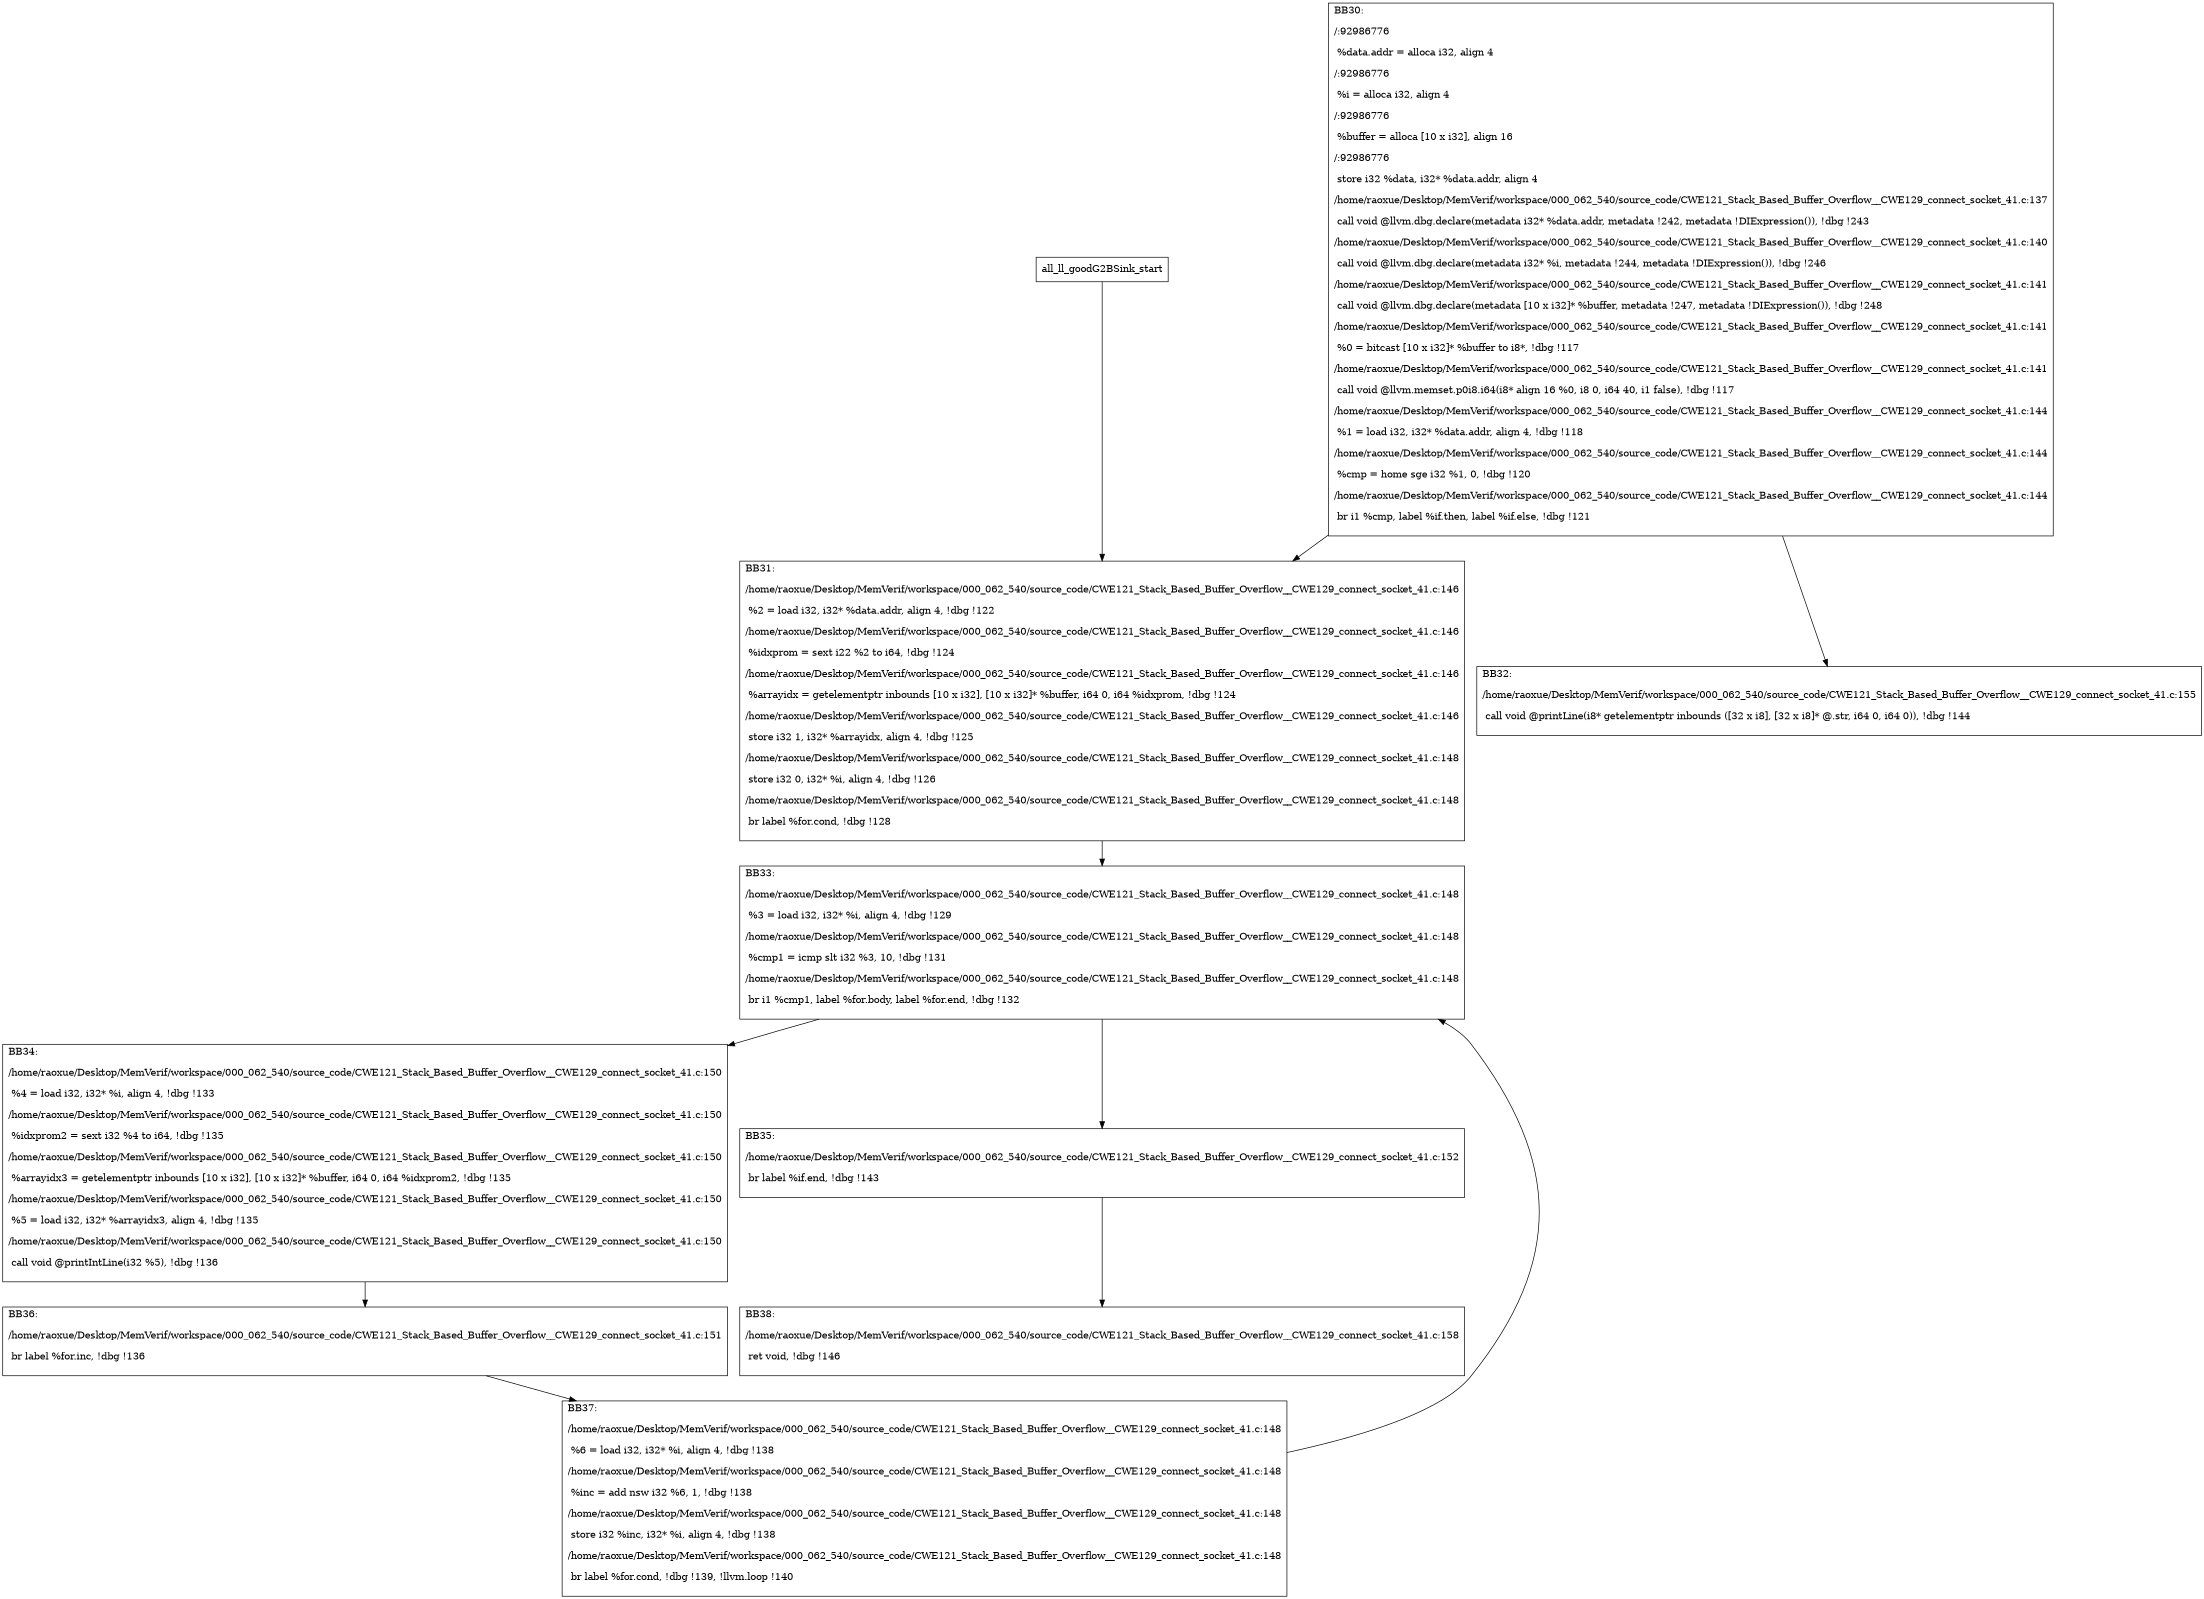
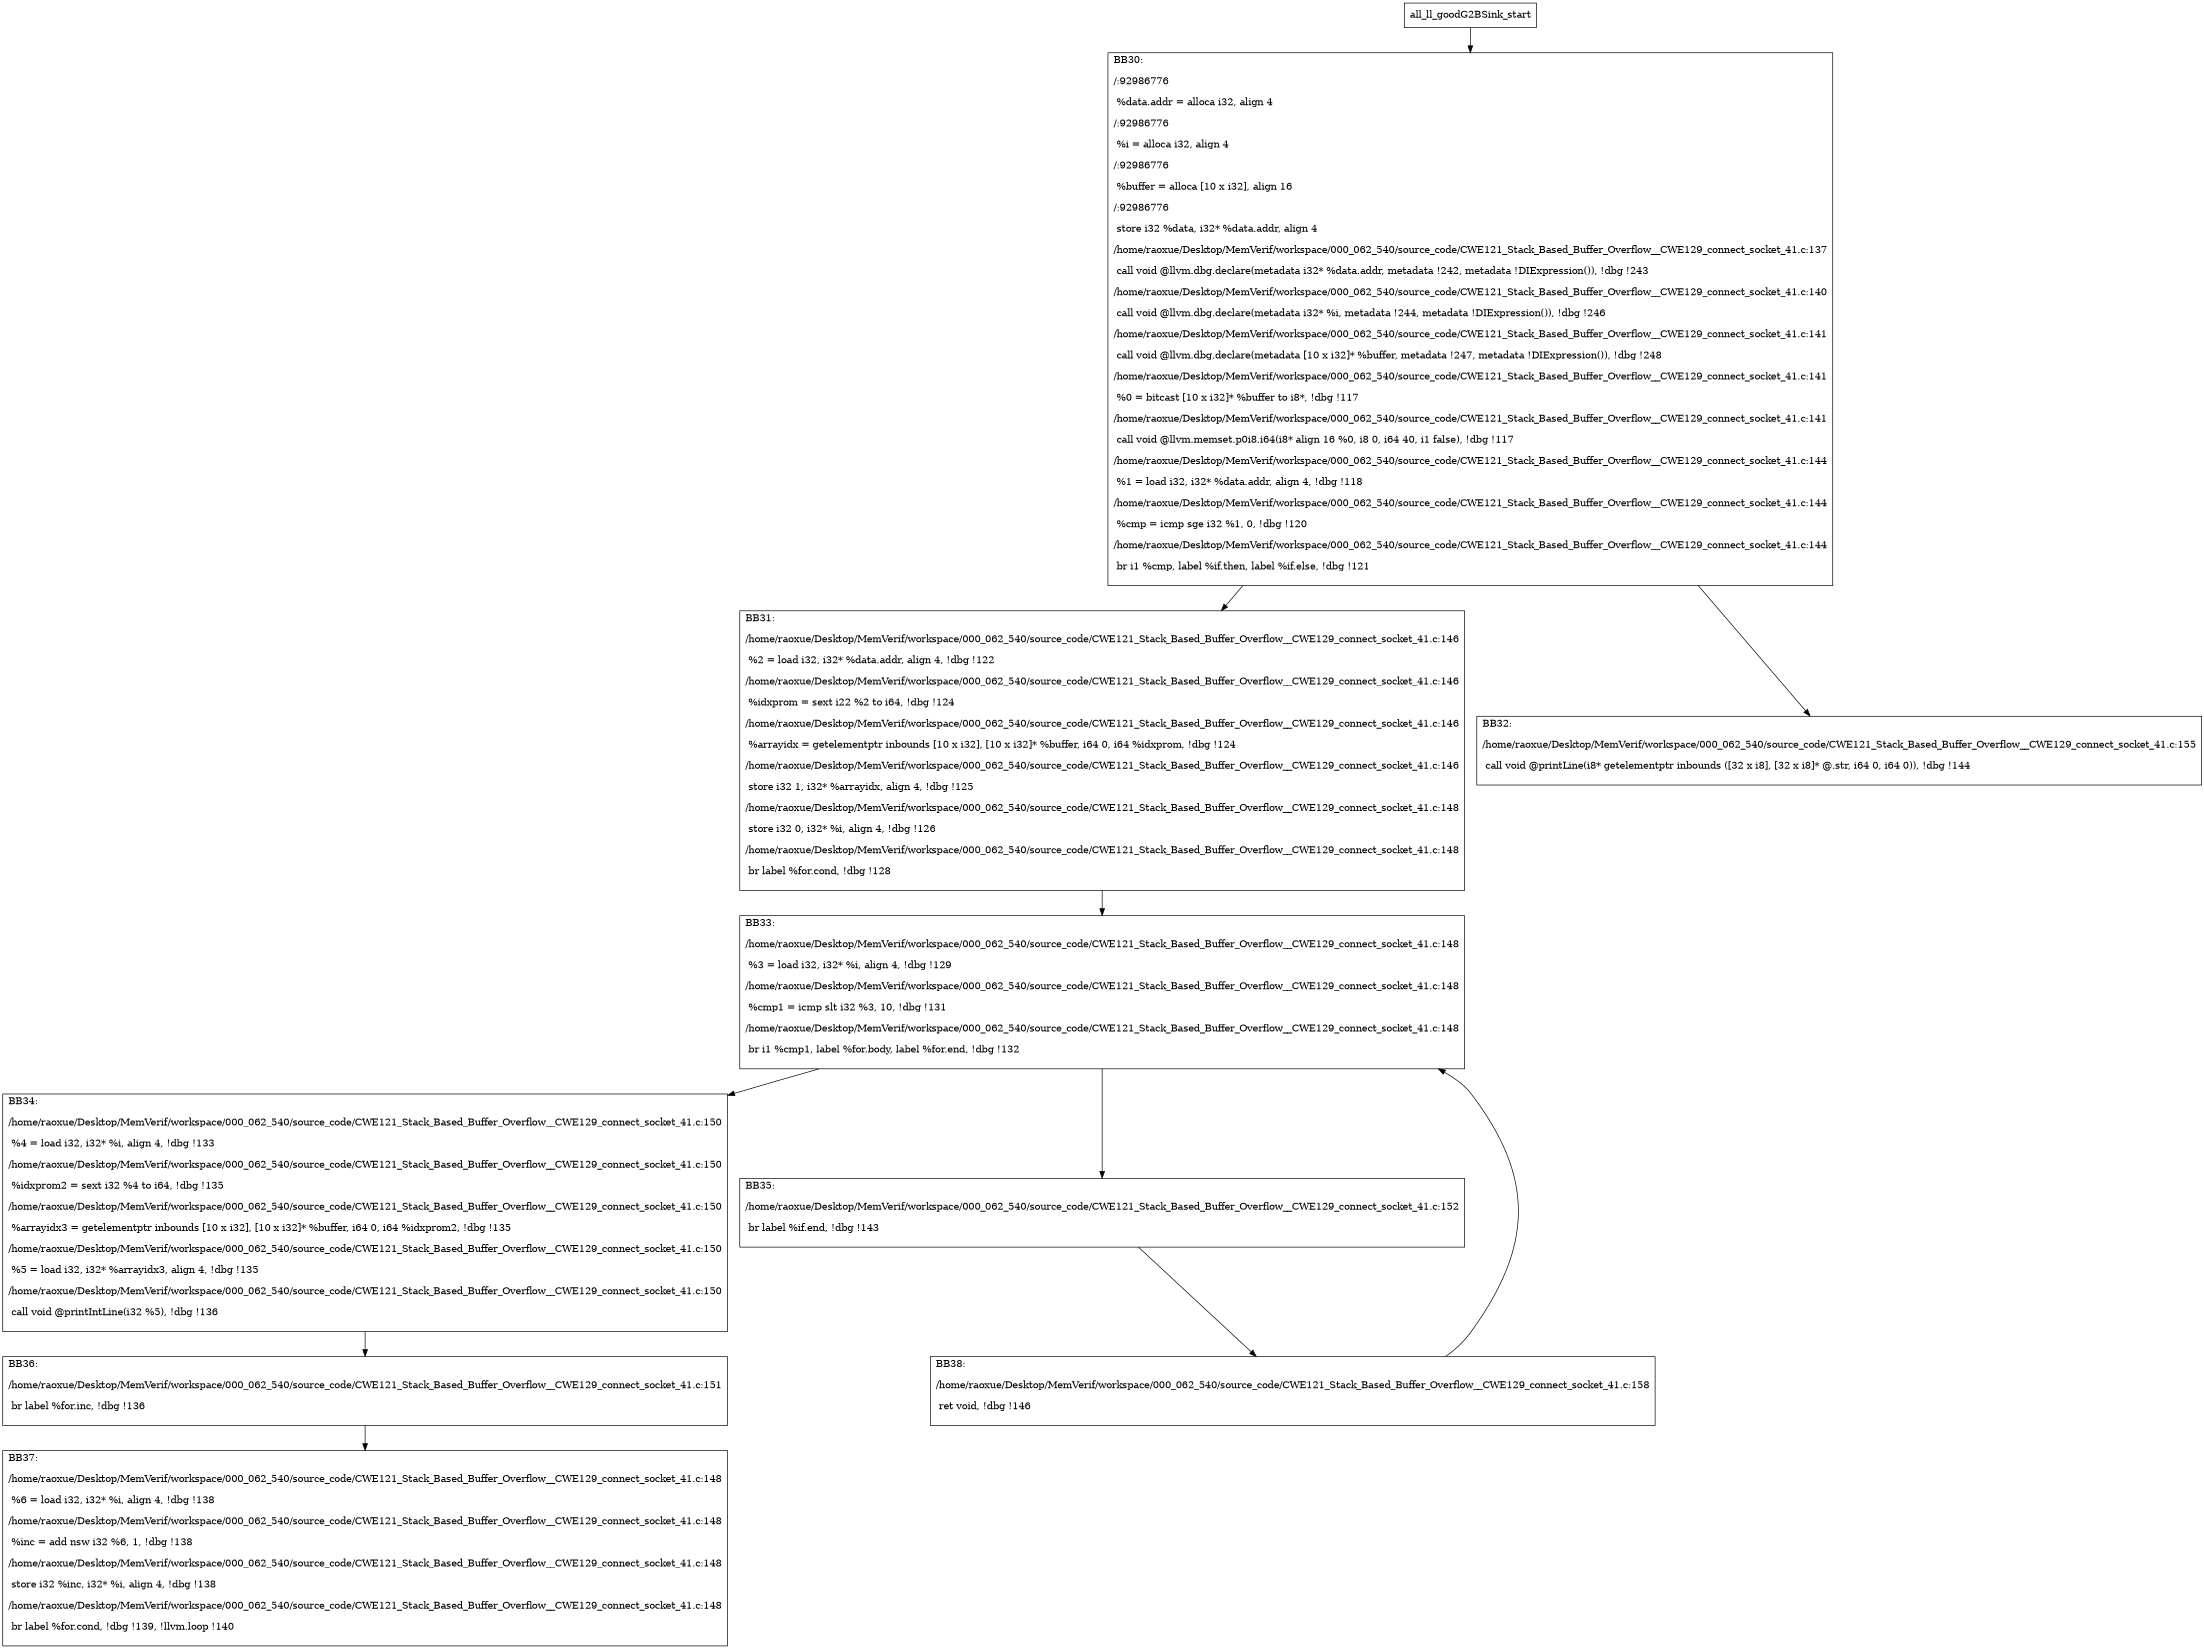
edge "all_ll_goodG2BSink_start" -> "BB31:": now "all_ll_goodG2BSink_start" -> "BB30:"
node "BB30:": text "%cmp = home sge i32 %1, 0, !dbg !120" -> "%cmp = icmp sge i32 %1, 0, !dbg !120"
edge "BB37:" -> "BB33:": now "BB38:" -> "BB33:"
